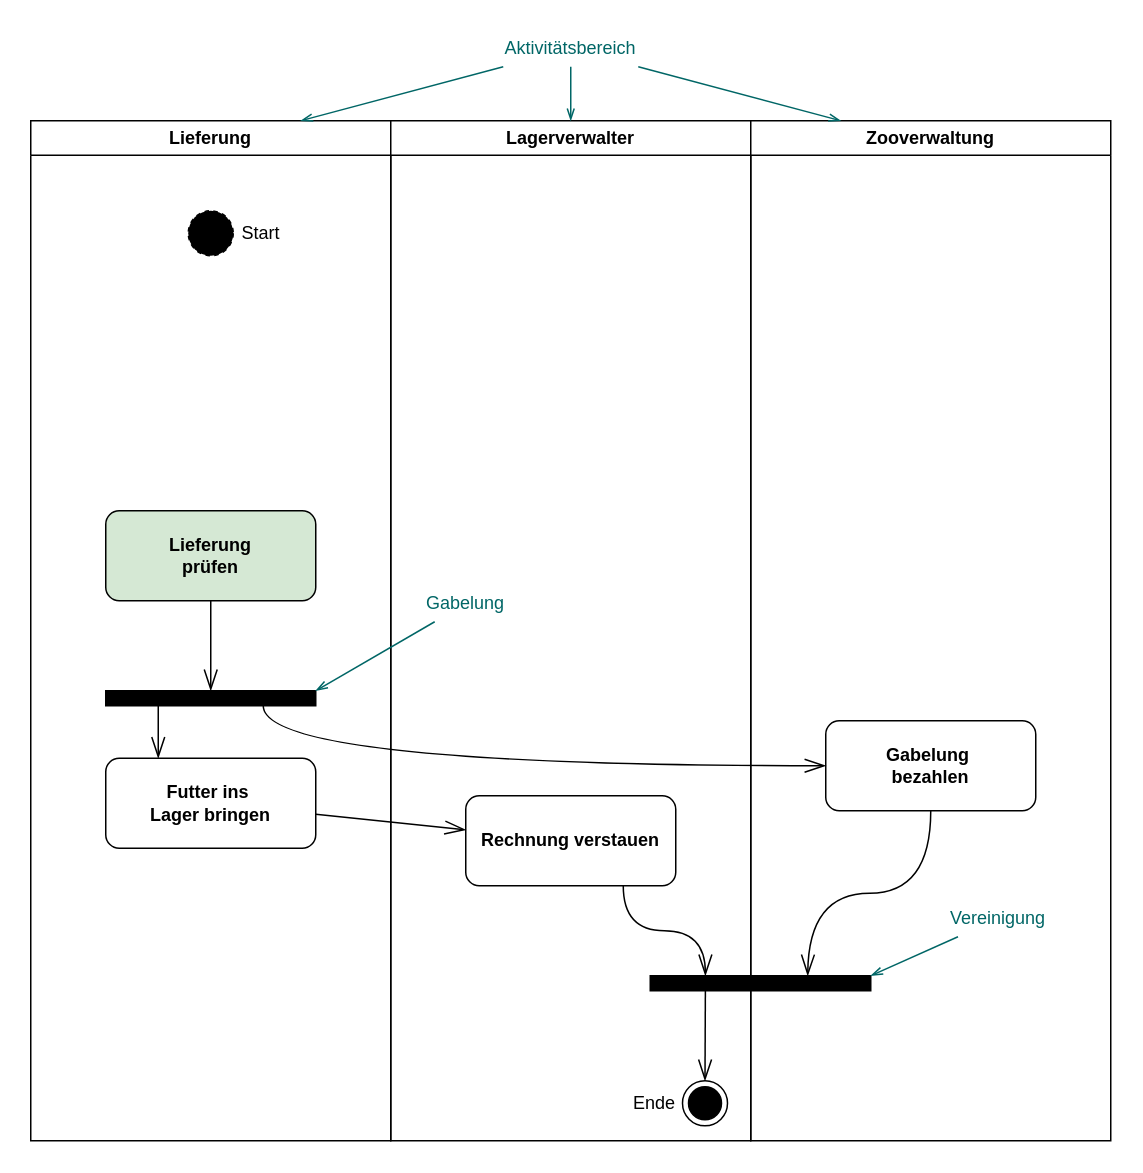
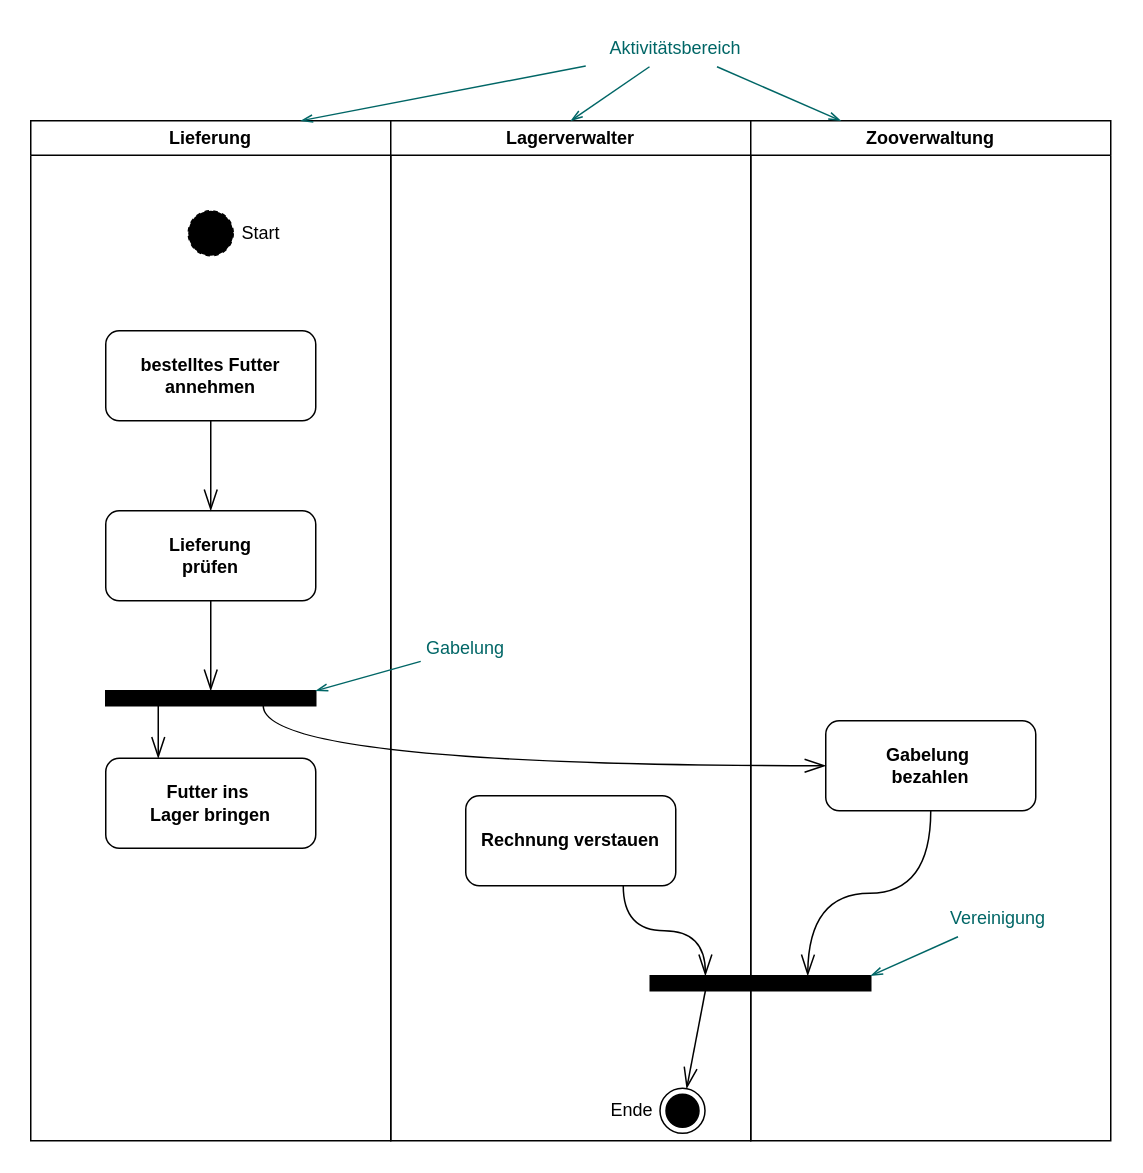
node "Aktivitätsbereich": moved (571, 49) -> (676, 49)
node "bestelltes Futter annehmen": added
edge "bestelltes Futter annehmen" -> "Lieferung prüfen": added
node "Lieferung prüfen": fillcolor #d5e8d4 -> #ffffff
node "Gabelung": moved (466, 604) -> (466, 649)
edge "Futter ins Lager bringen" -> "Rechnung verstauen": removed
node "Ende": moved (705, 1103) -> (683, 1111)
